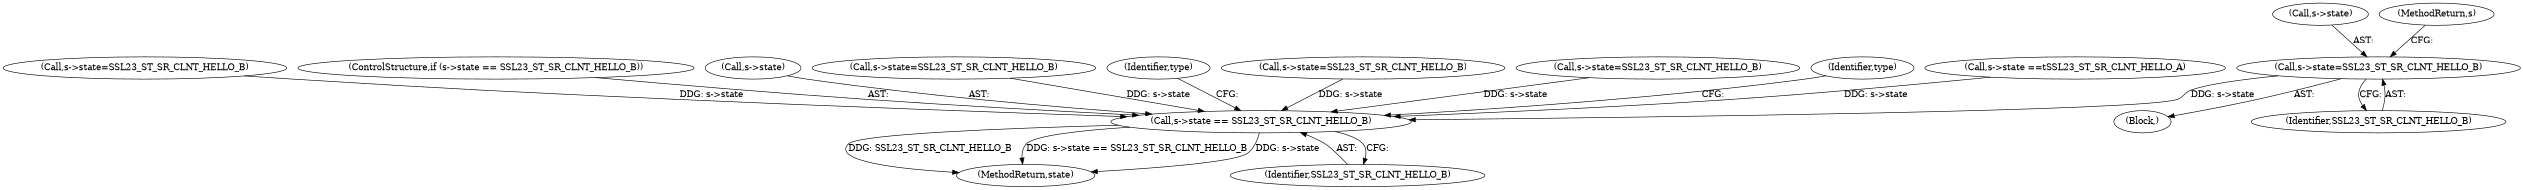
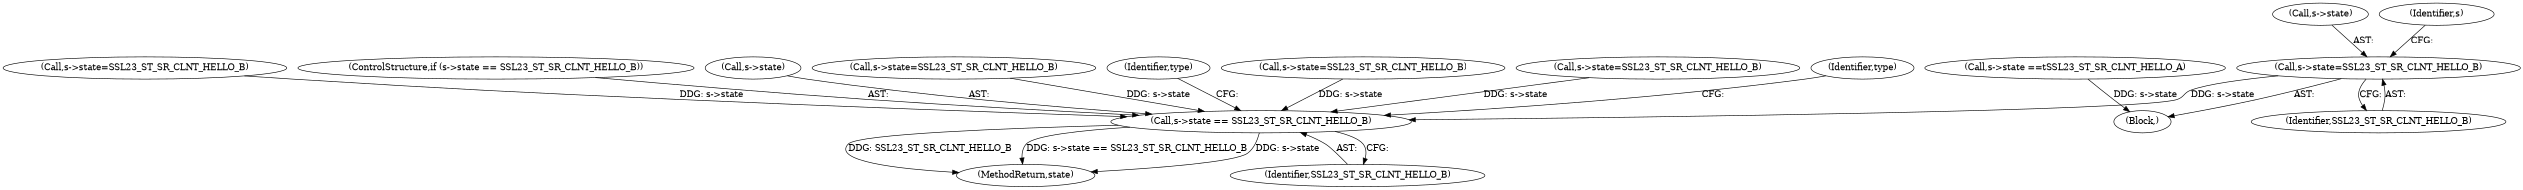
node "(MethodReturn,s)": label "(MethodReturn,s)" -> "(Identifier,s)"
edge "(Call,s->state ==tSSL23_ST_SR_CLNT_HELLO_A)" -> "(Call,s->state == SSL23_ST_SR_CLNT_HELLO_B)": now "(Call,s->state ==tSSL23_ST_SR_CLNT_HELLO_A)" -> "(Block,)"
